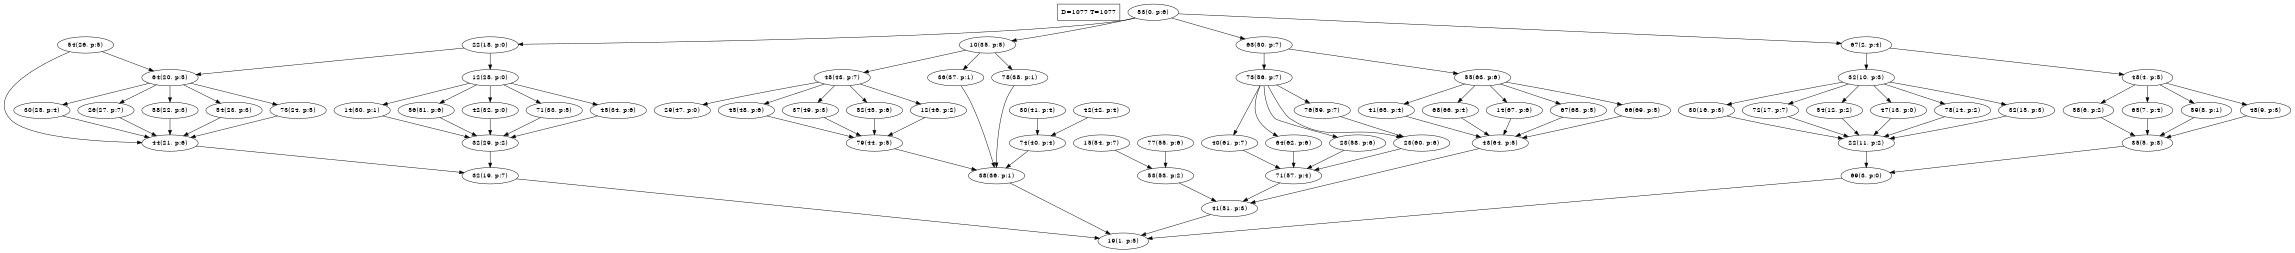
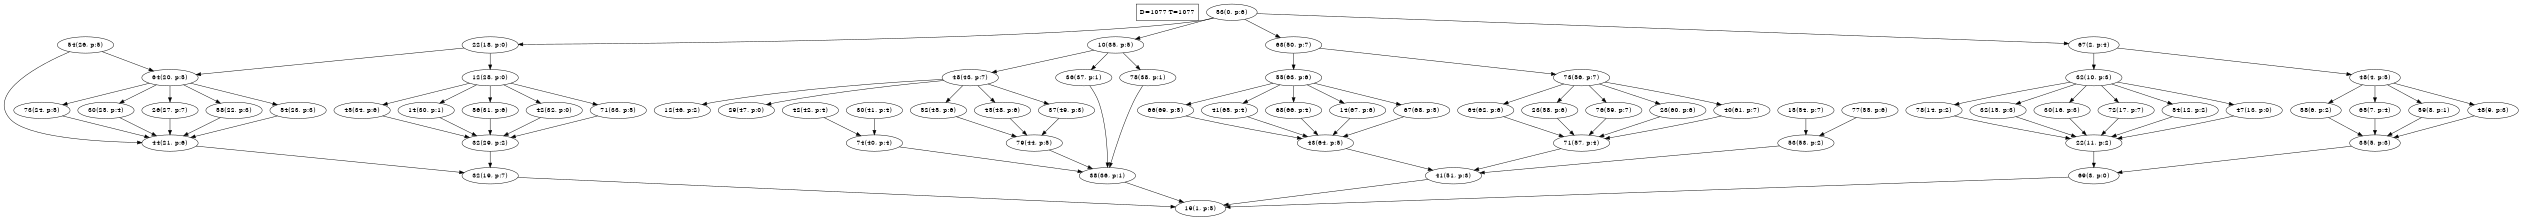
edge "12(46, p:2)" -> "79(44, p:5)": removed
edge "76(59, p:7)" -> "23(60, p:6)": now "76(59, p:7)" -> "71(57, p:4)"
